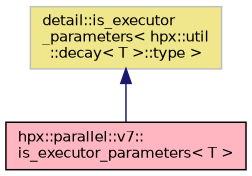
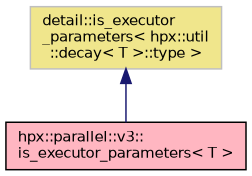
node "hpx::parallel::v7:: is_executor_parameters< T >": label "hpx::parallel::v7:: is_executor_parameters< T >" -> "hpx::parallel::v3:: is_executor_parameters< T >"
